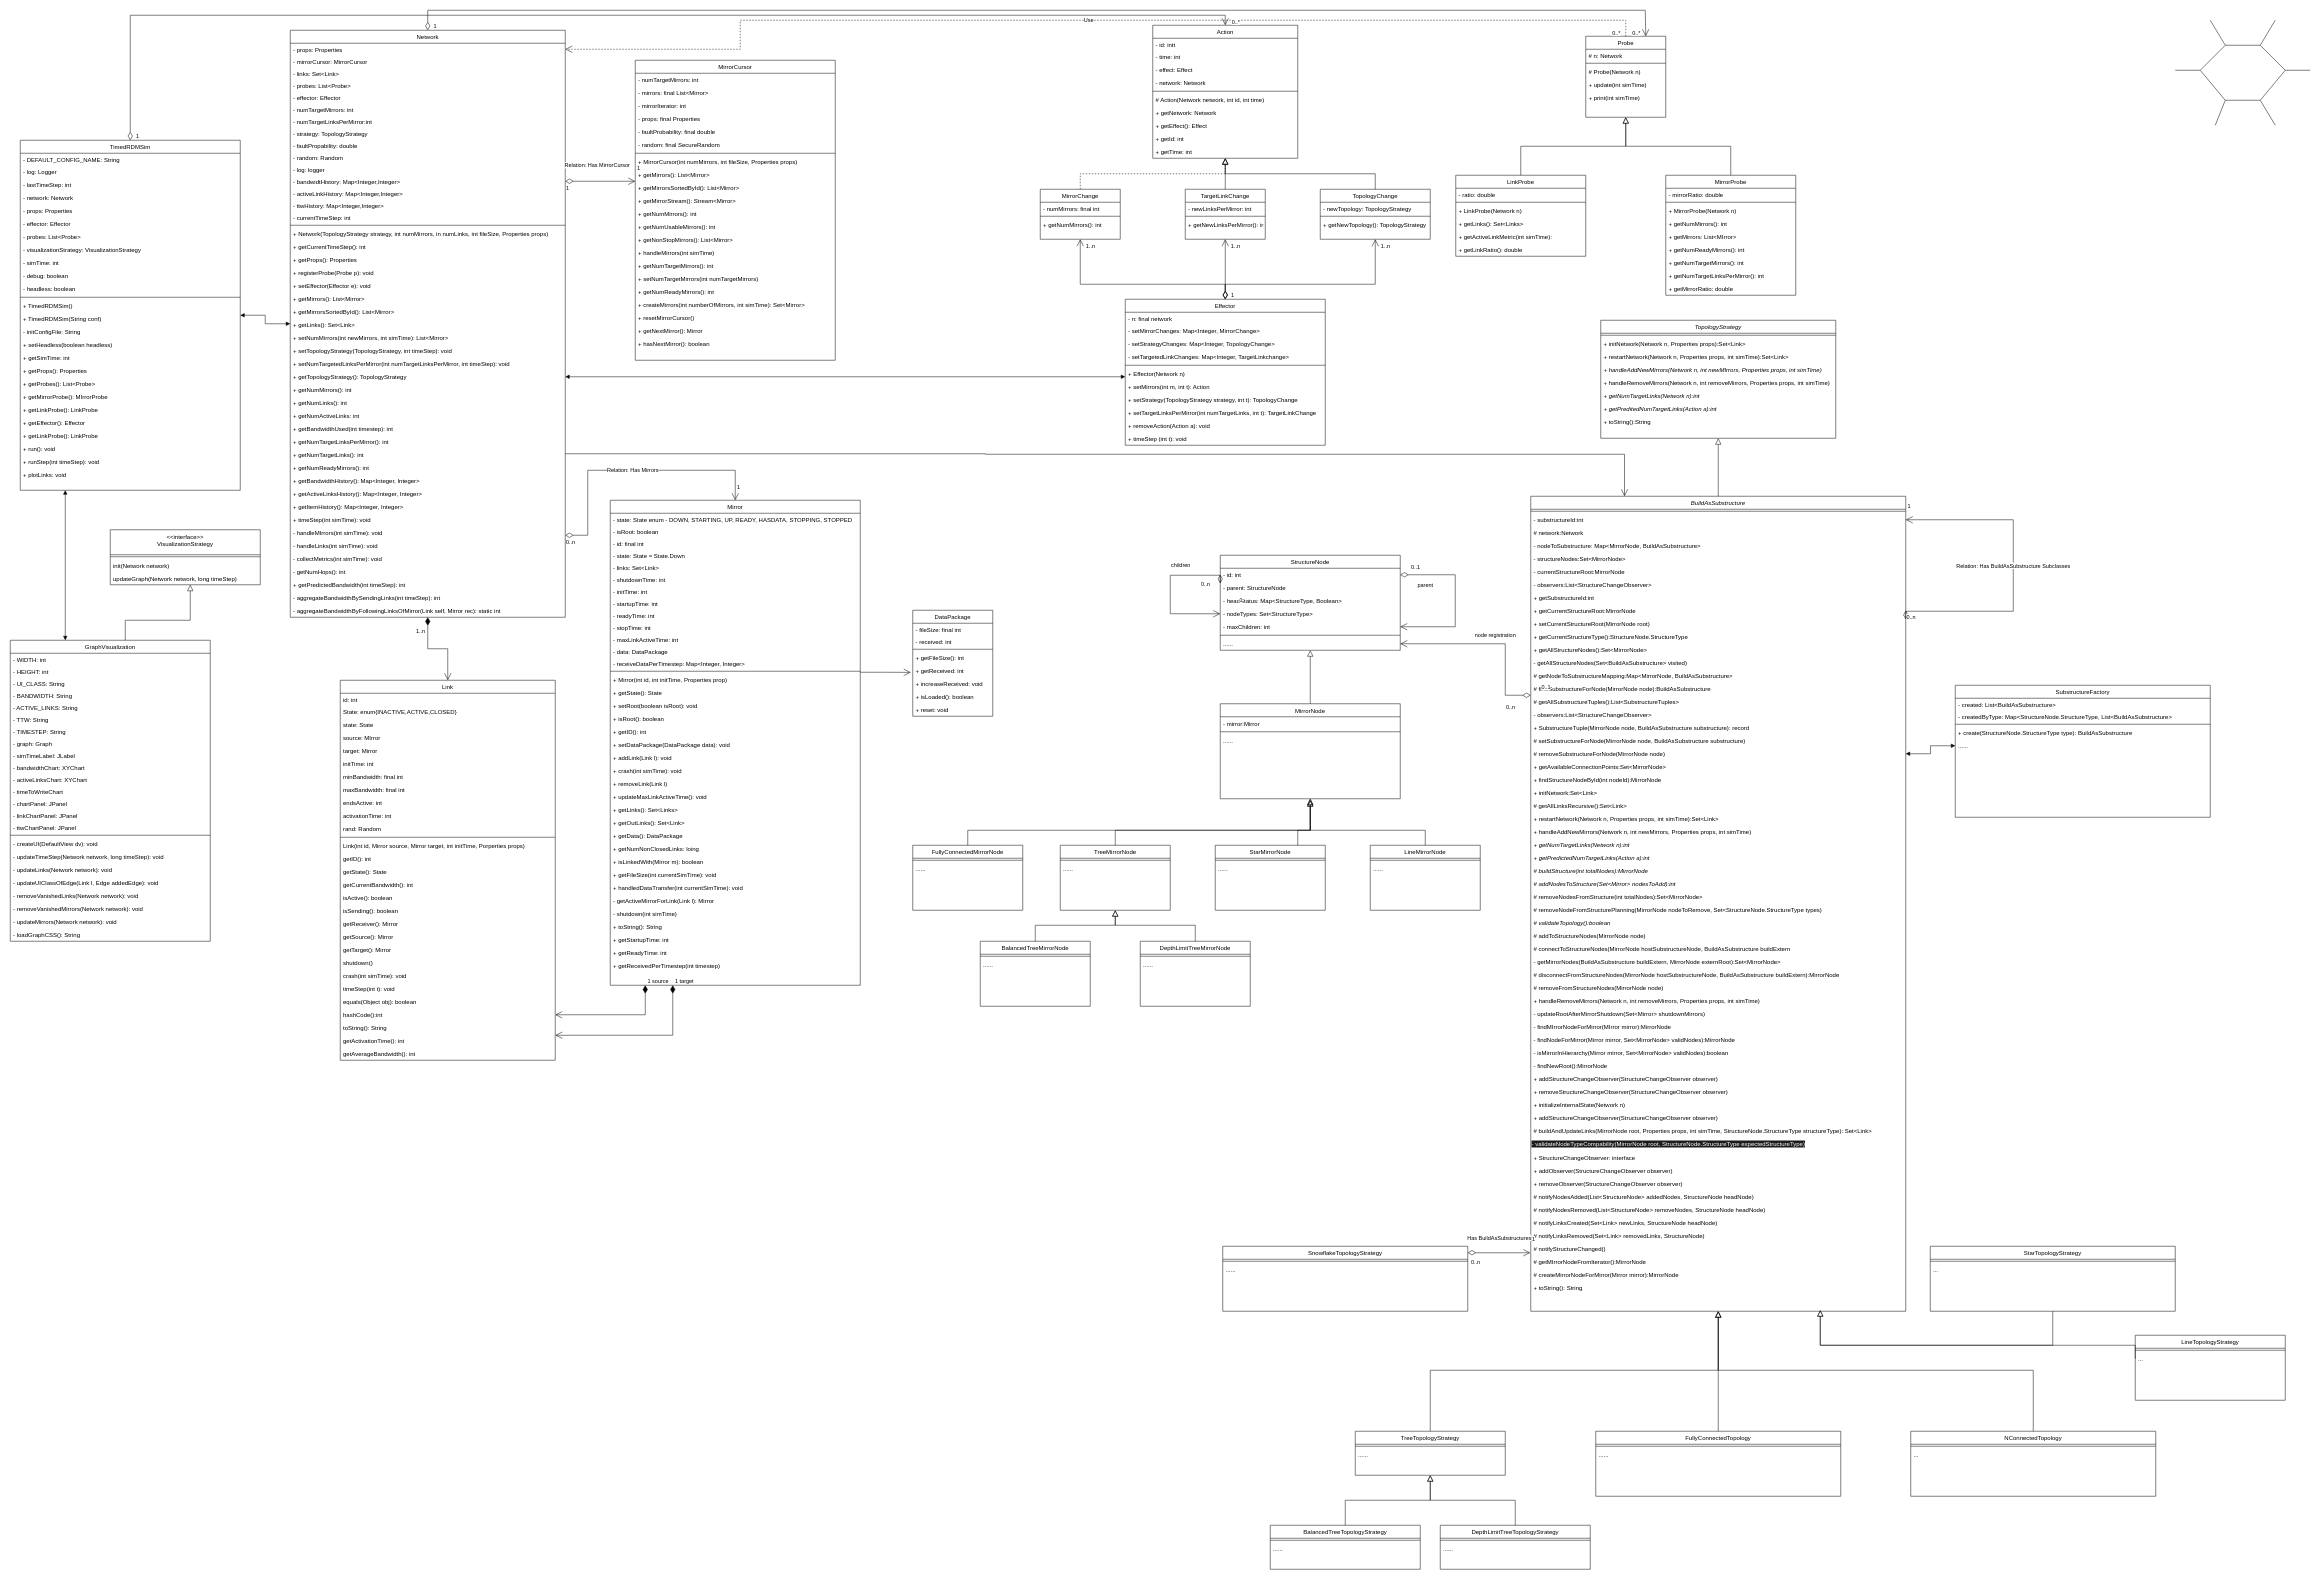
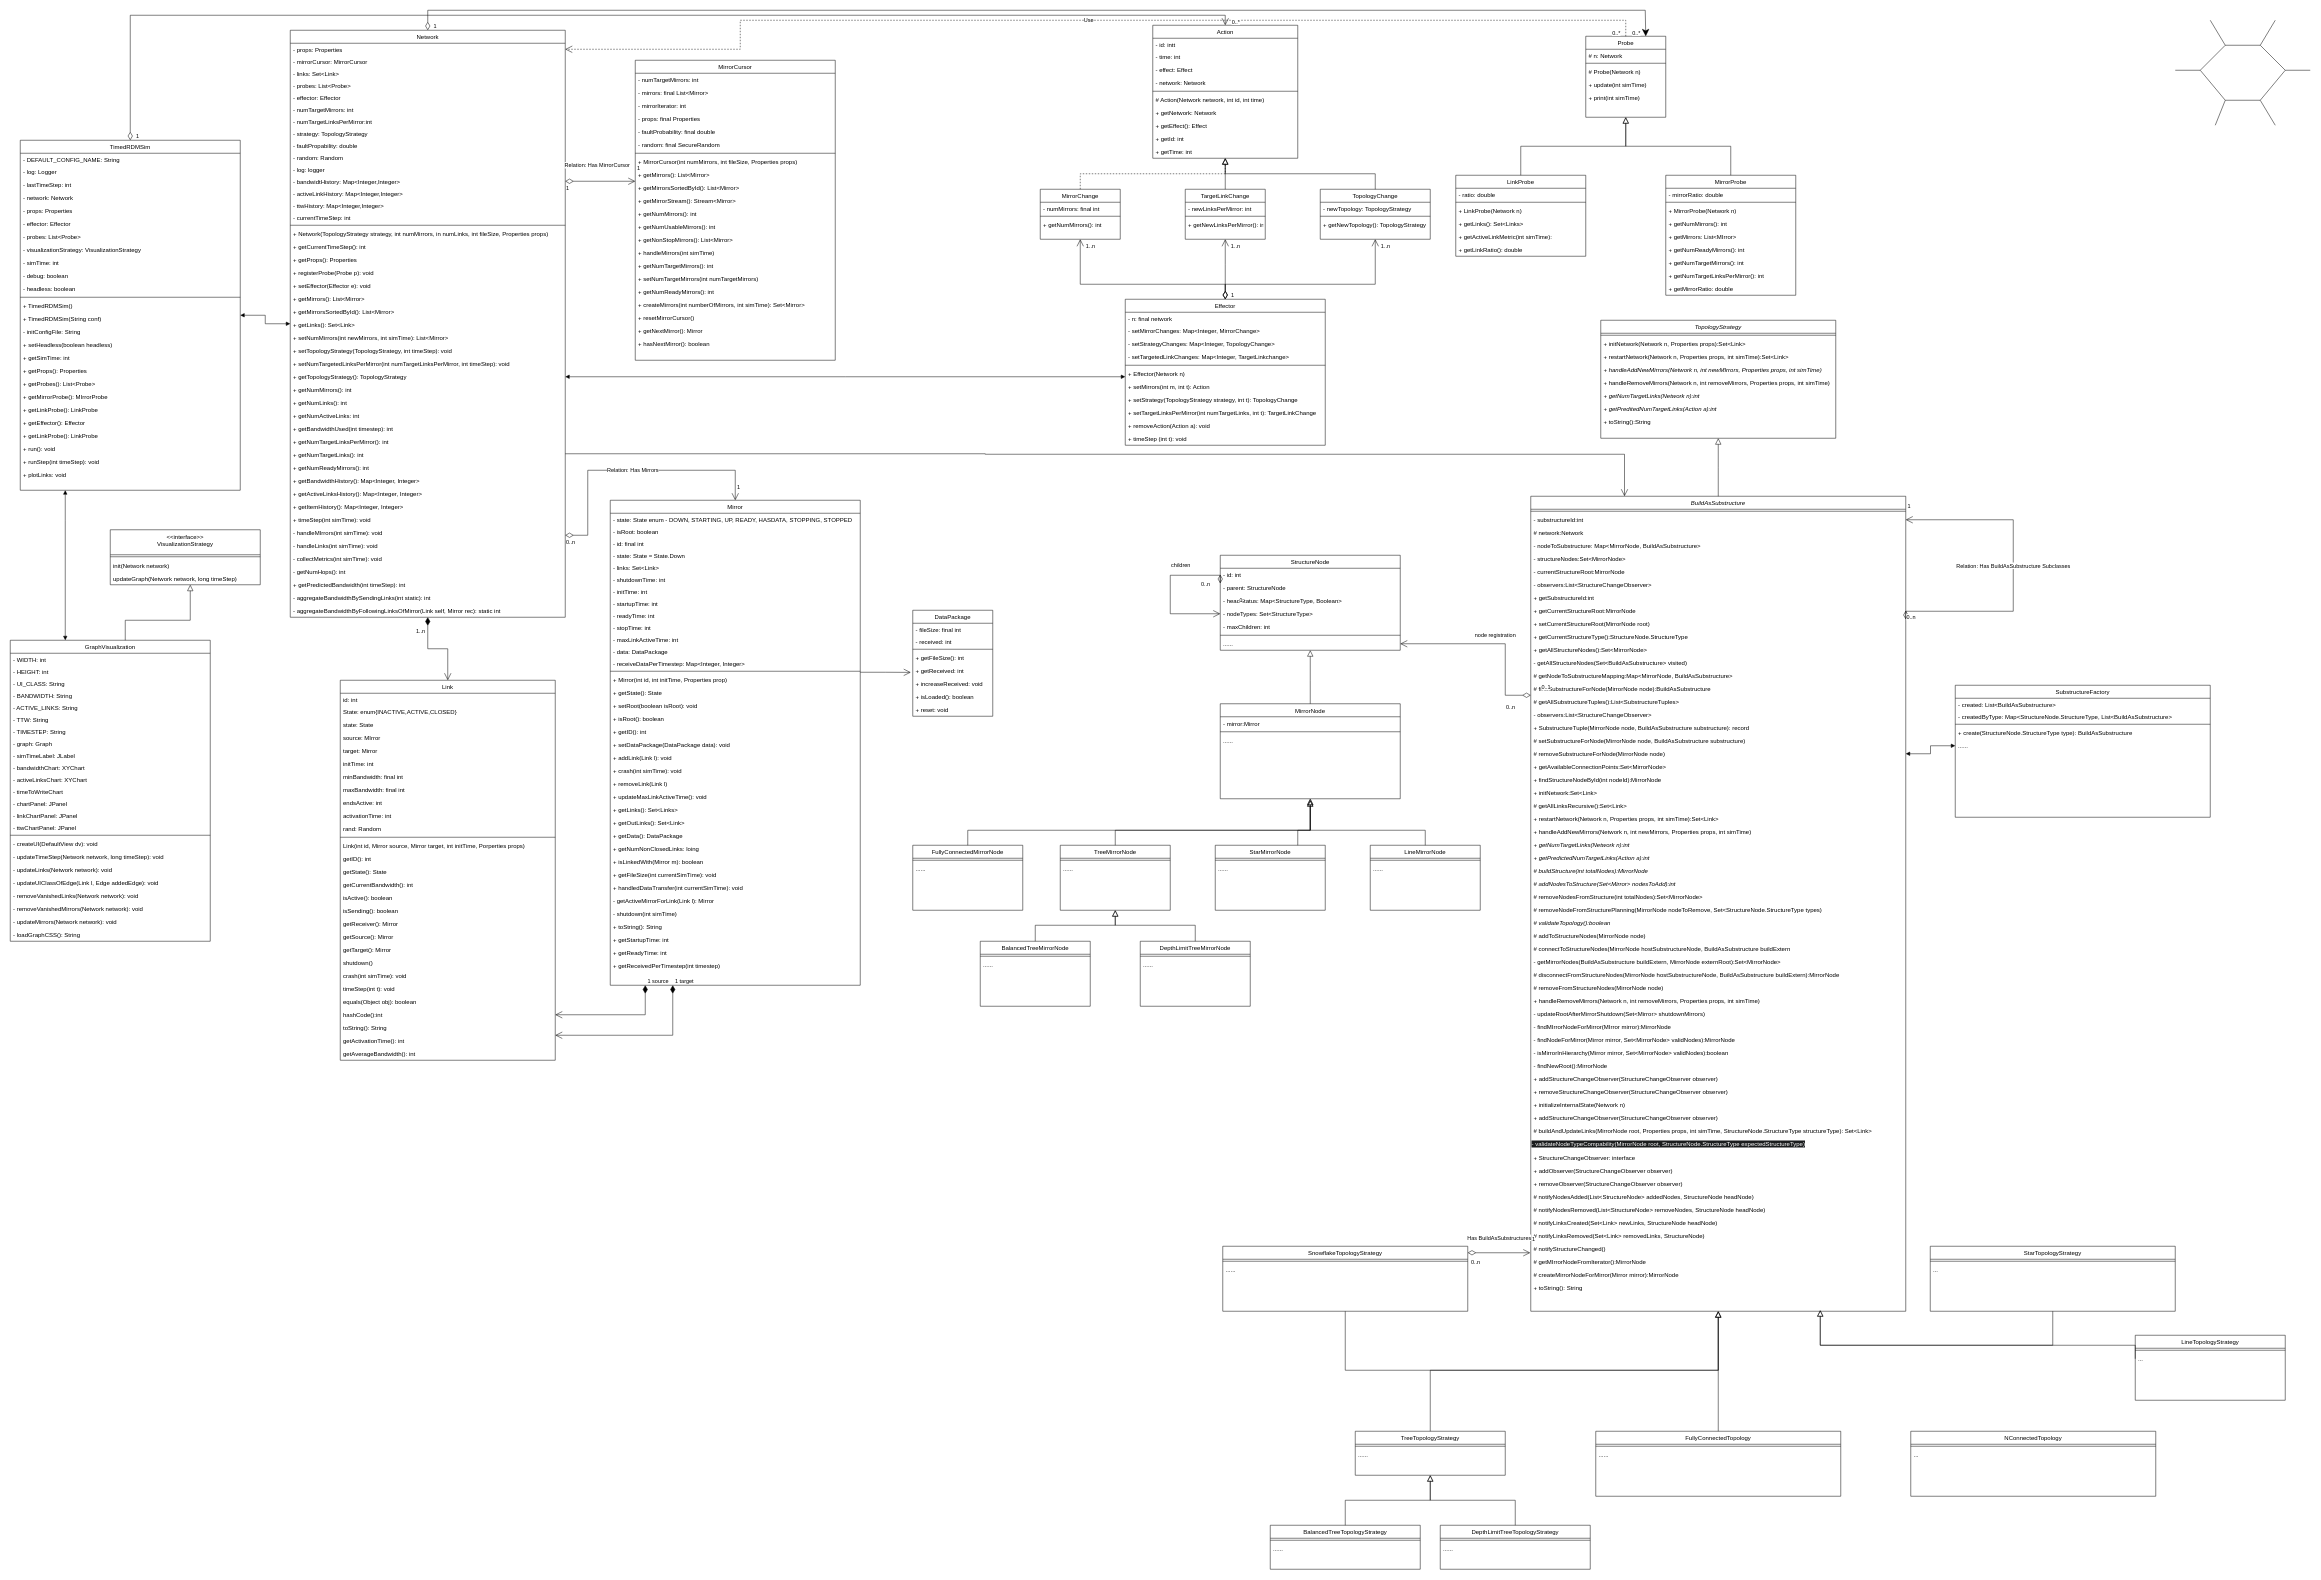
edge "Probe" -- "Network": arrowhead open -> classic
node "- aggregateBandwidthBySendingLinks(int timeStep): int": label "- aggregateBandwidthBySendingLinks(int timeStep): int" -> "- aggregateBandwidthBySendingLinks(int static): int"
edge "- id: int" -- "- maxChildren: int": removed, labels "0..1", "parent"
edge "SnowflakeTopologyStrategy" -> "BuildAsSubstructure": added
edge "NConnectedTopology" -> "BuildAsSubstructure": removed
